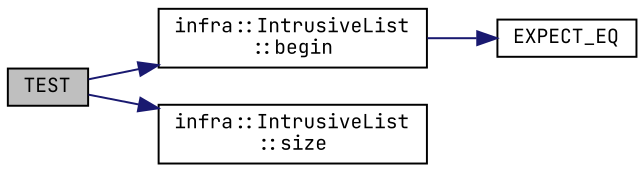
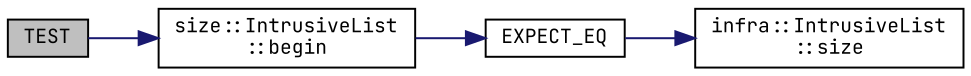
node "infra::IntrusiveList ::begin": label "infra::IntrusiveList ::begin" -> "size::IntrusiveList ::begin"
edge "TEST" -> "infra::IntrusiveList ::size": now "EXPECT_EQ" -> "infra::IntrusiveList ::size"
